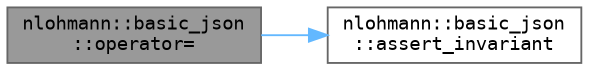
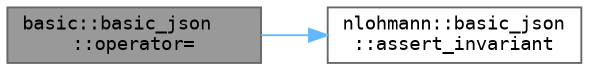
node "nlohmann::basic_json ::operator=": label "nlohmann::basic_json ::operator=" -> "basic::basic_json ::operator="
